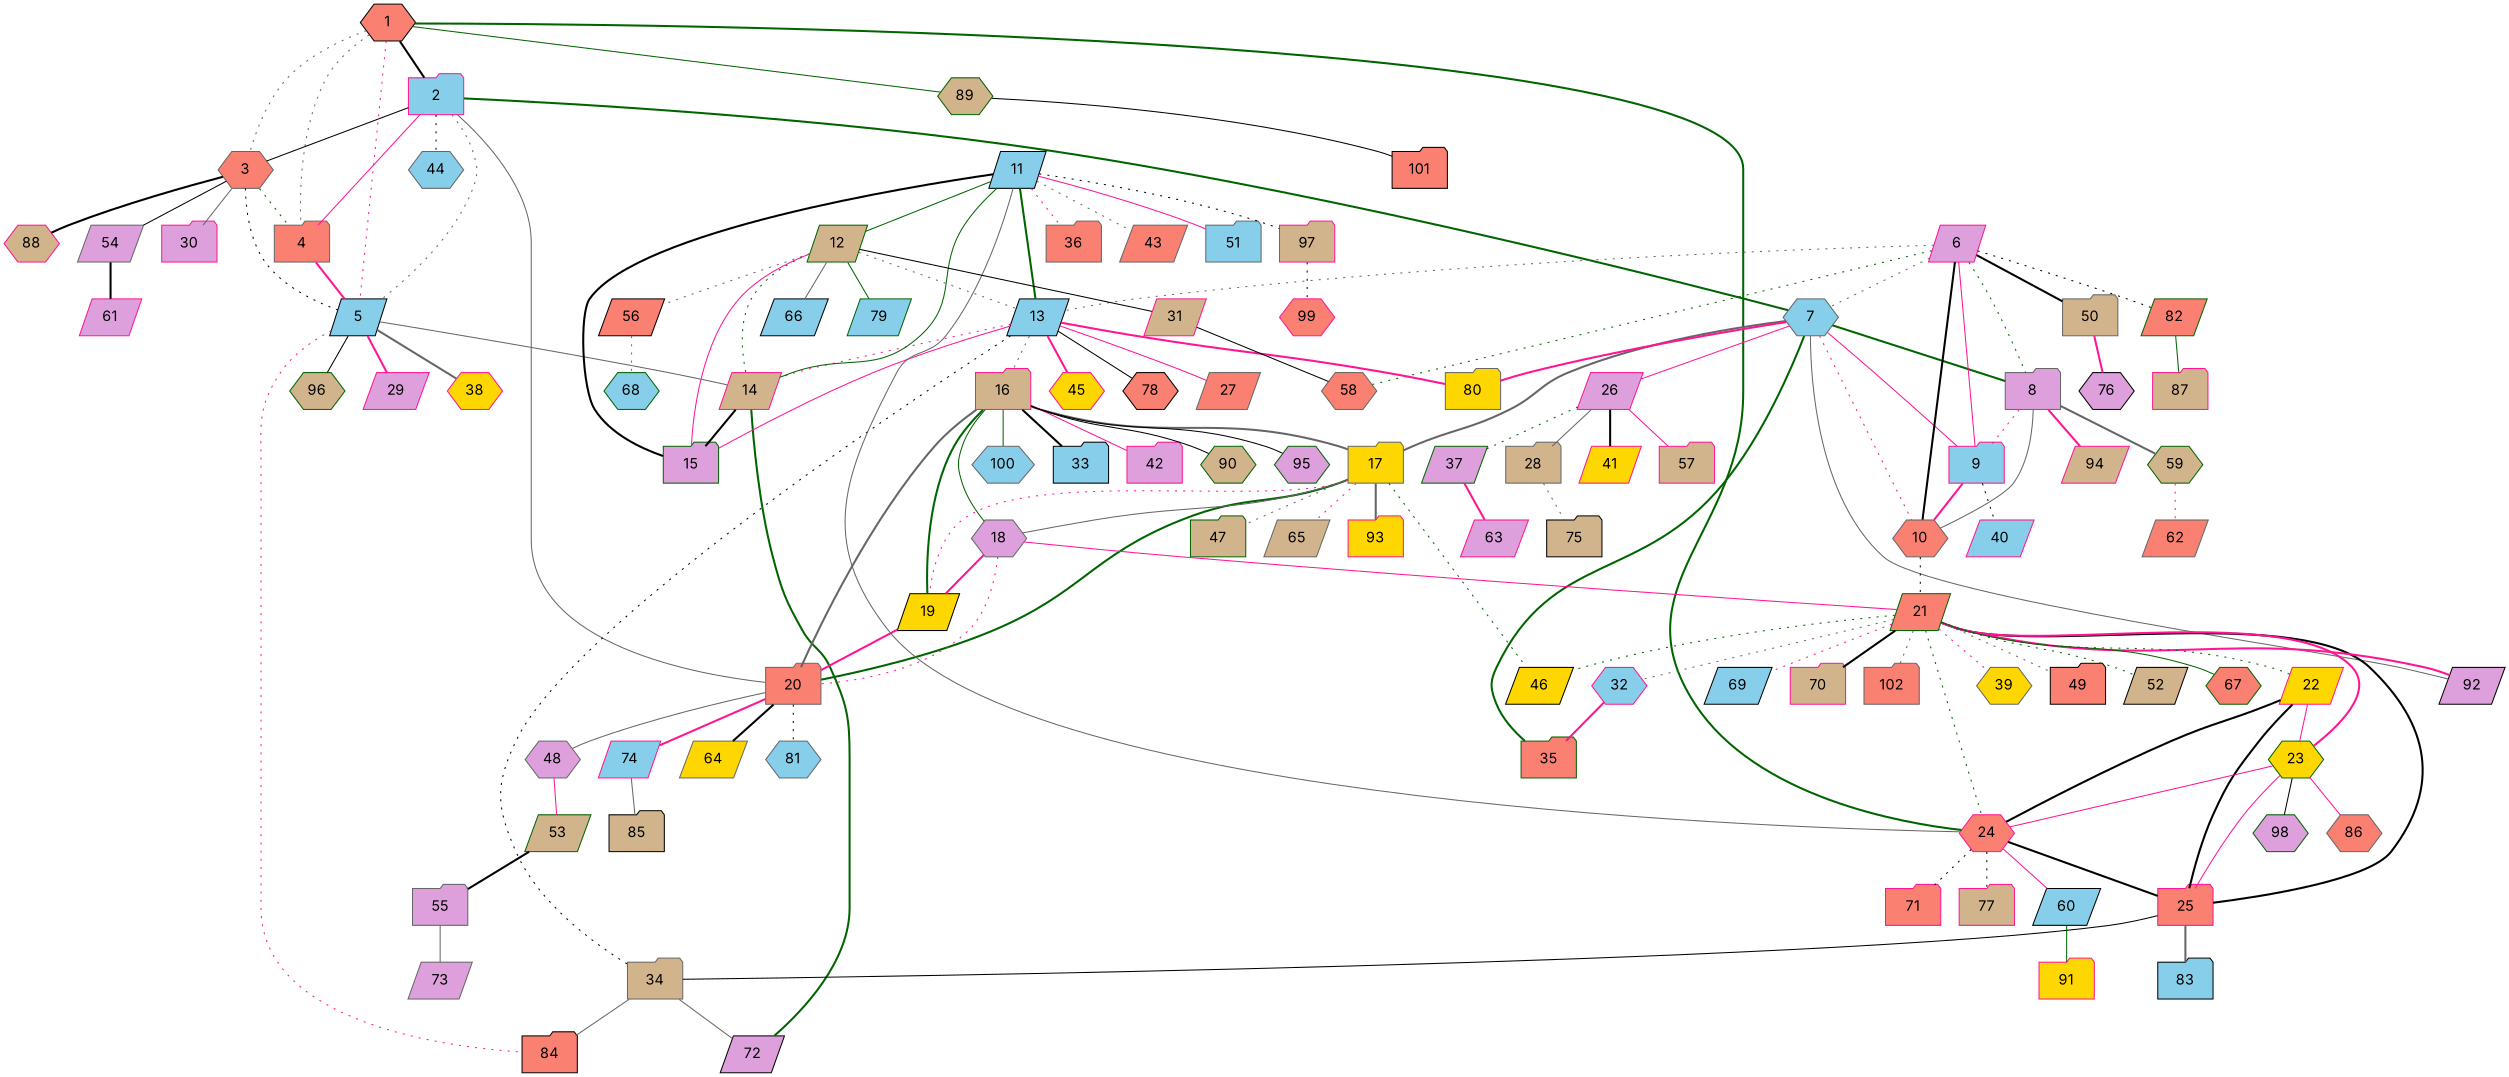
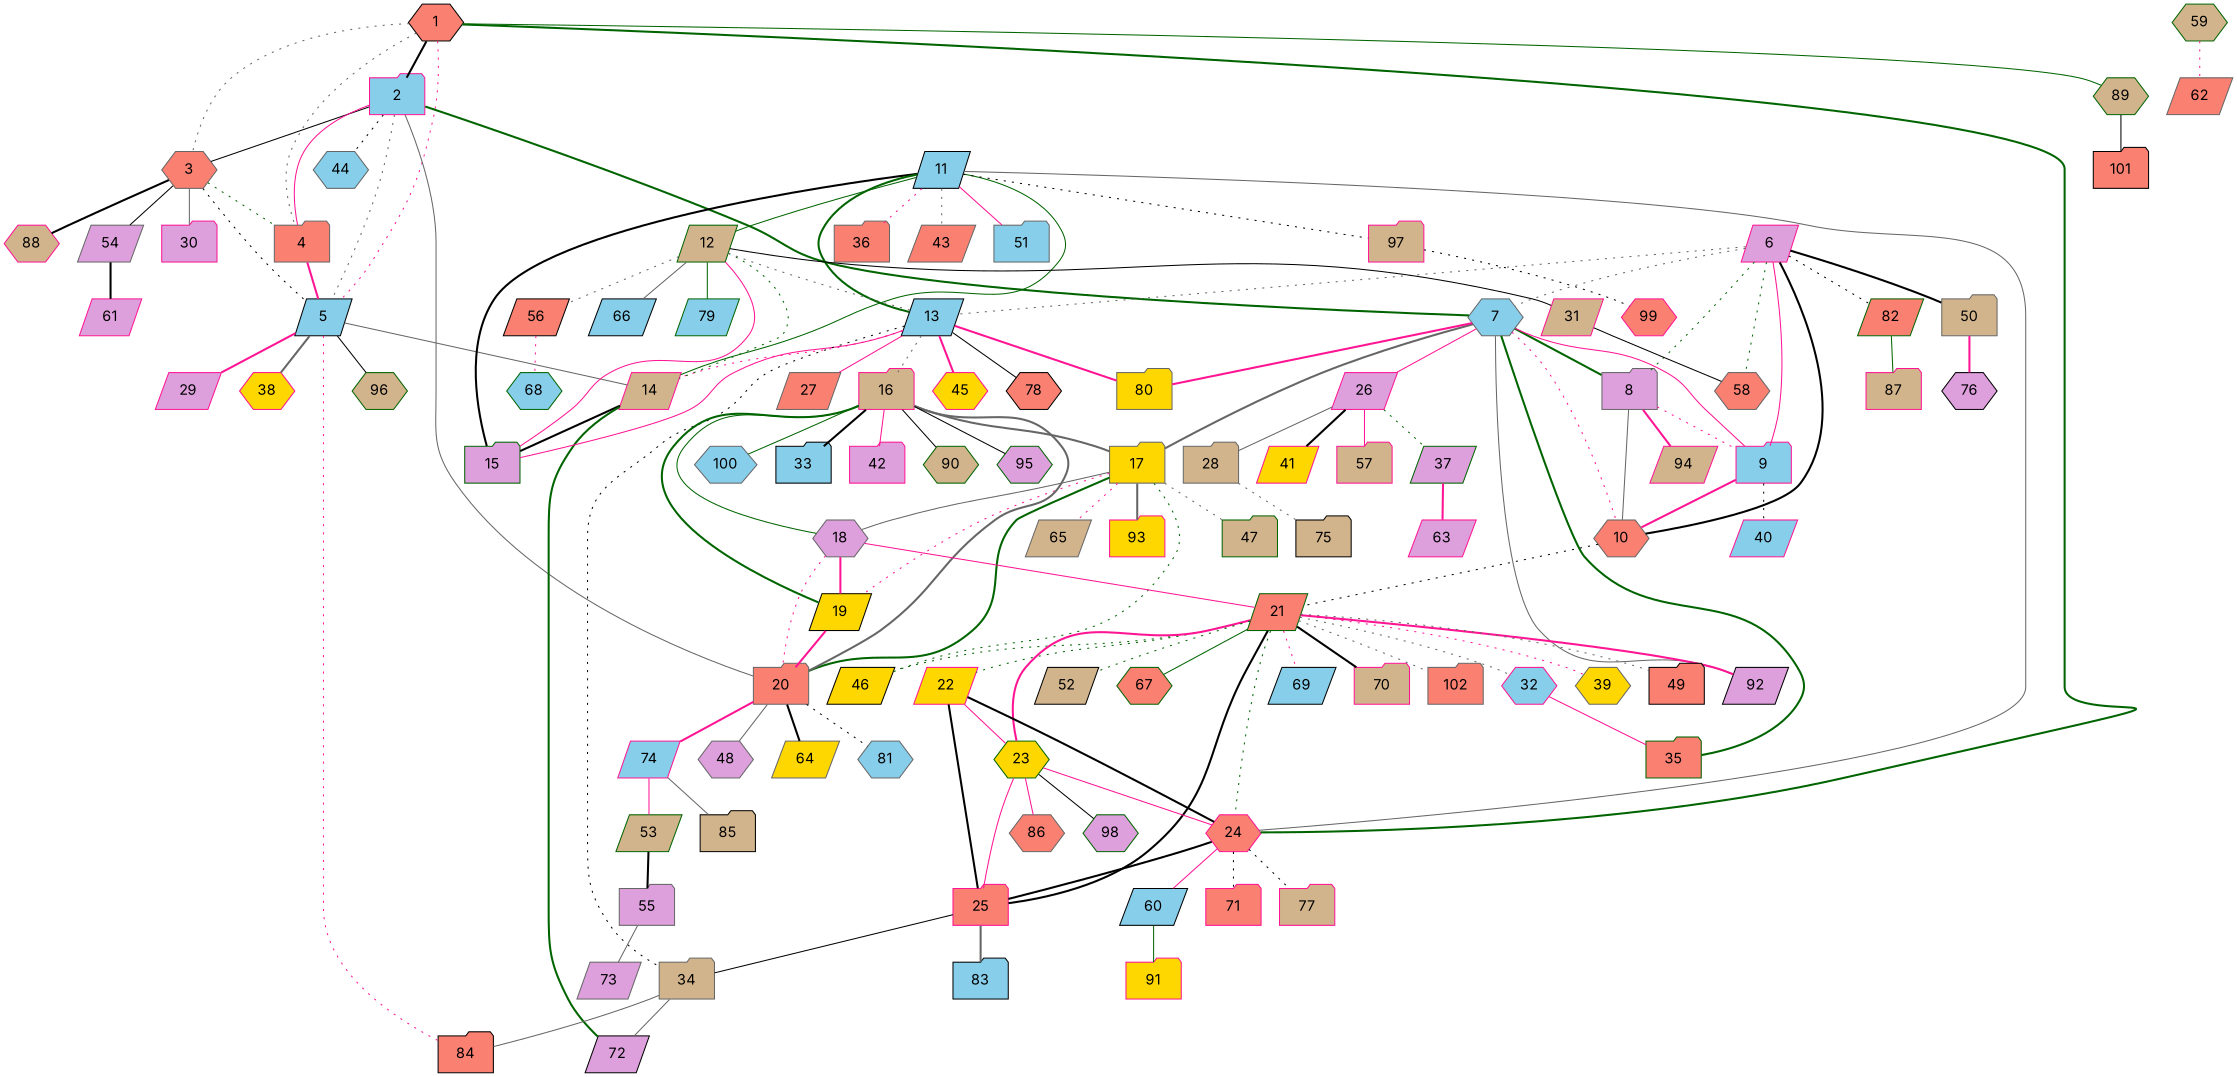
edge "8" -- "59": removed
edge "32" -- "35": style bold -> solid
edge "48" -- "53": now "74" -- "53"
